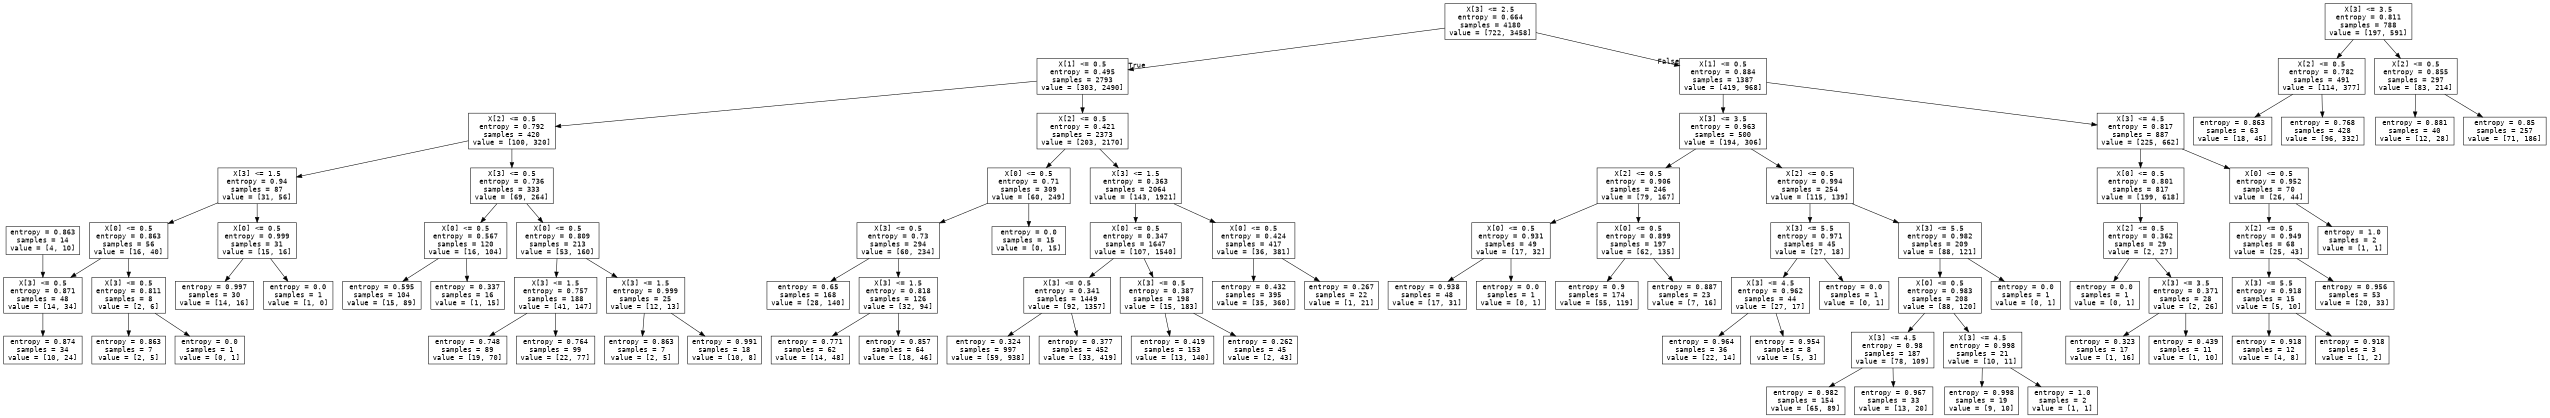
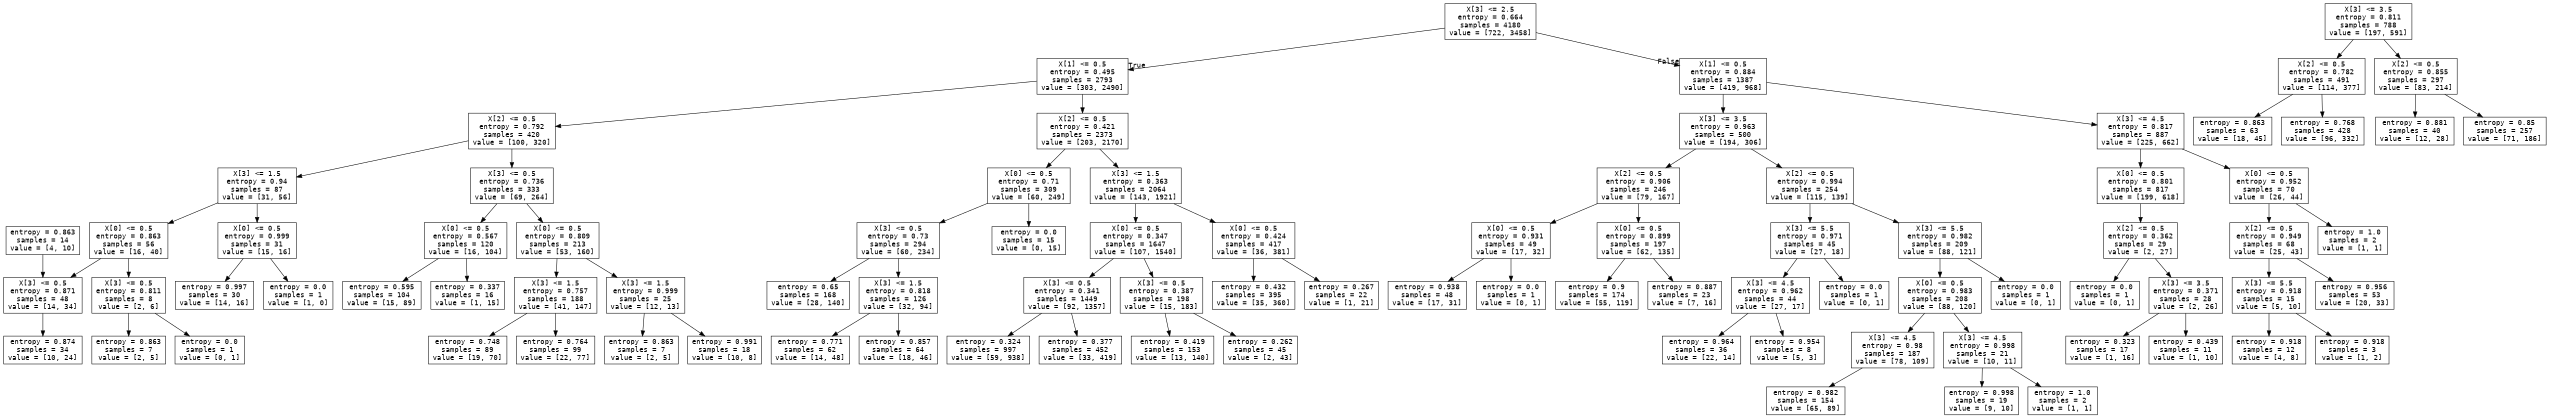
node "entropy = 0.967 samples = 33 value = [13, 20]": removed
